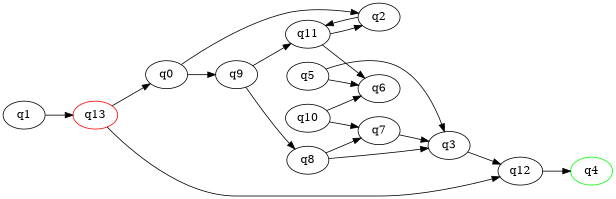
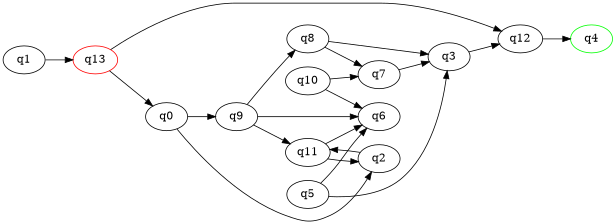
edge "q9" -> "q6": added
